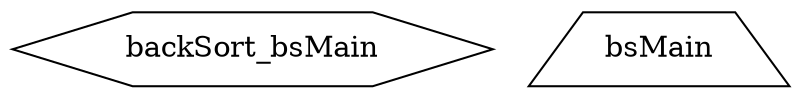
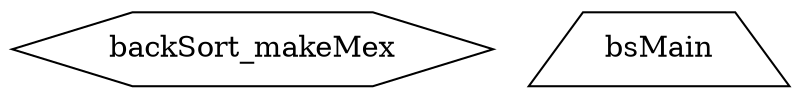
node "backSort_bsMain": label "backSort_bsMain" -> "backSort_makeMex"
